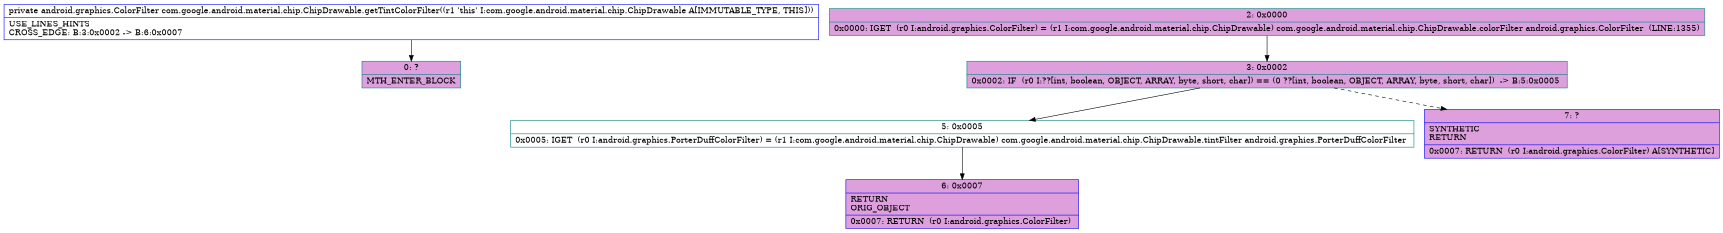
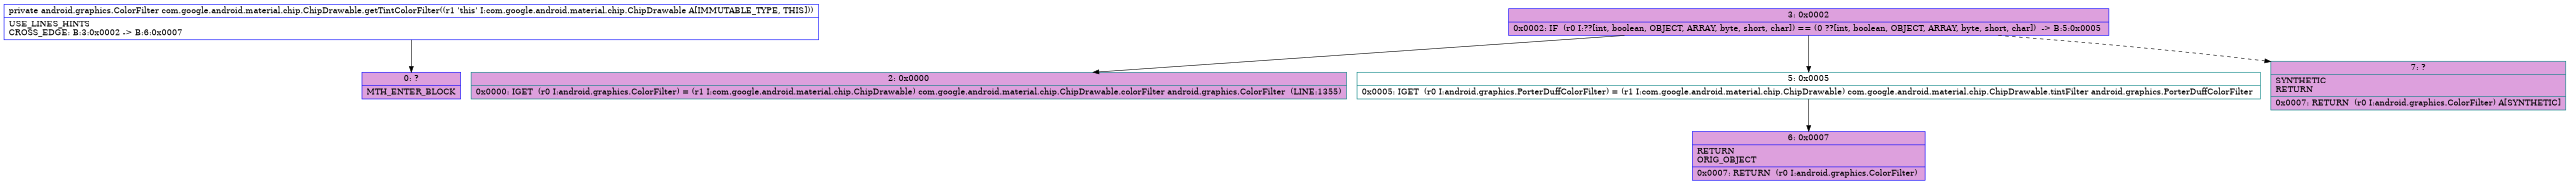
edge "2: 0x0000" -> "3: 0x0002": reversed
node "0: ?": color teal -> blue
node "3: 0x0002": color teal -> blue
node "7: ?": color blue -> teal
